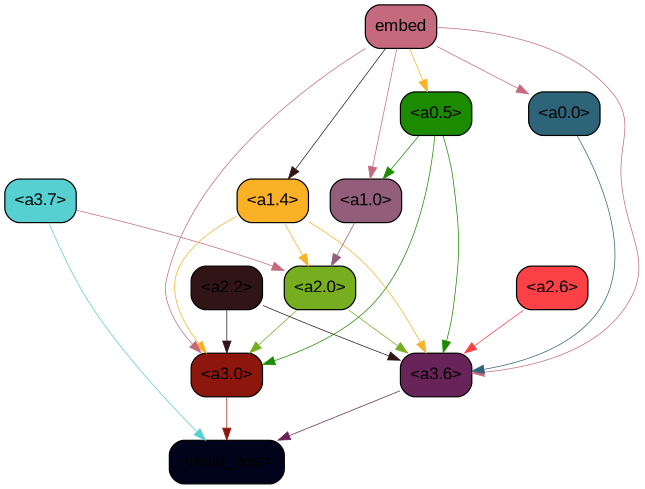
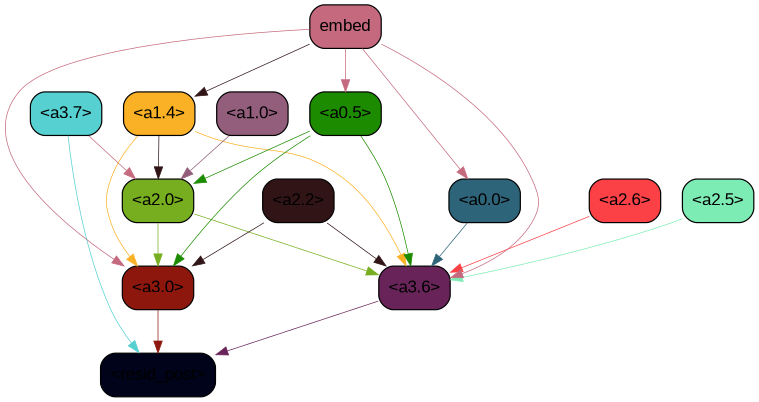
edge "embed" -> "<a0.5>": color #fbb125 -> #c56a7e
edge "embed" -> "<a1.0>": removed
edge "<a0.5>" -> "<a1.0>": now "<a0.5>" -> "<a2.0>"
node "<a2.5>": added
edge "<a1.4>" -> "<a2.0>": color #fbb125 -> #301416
